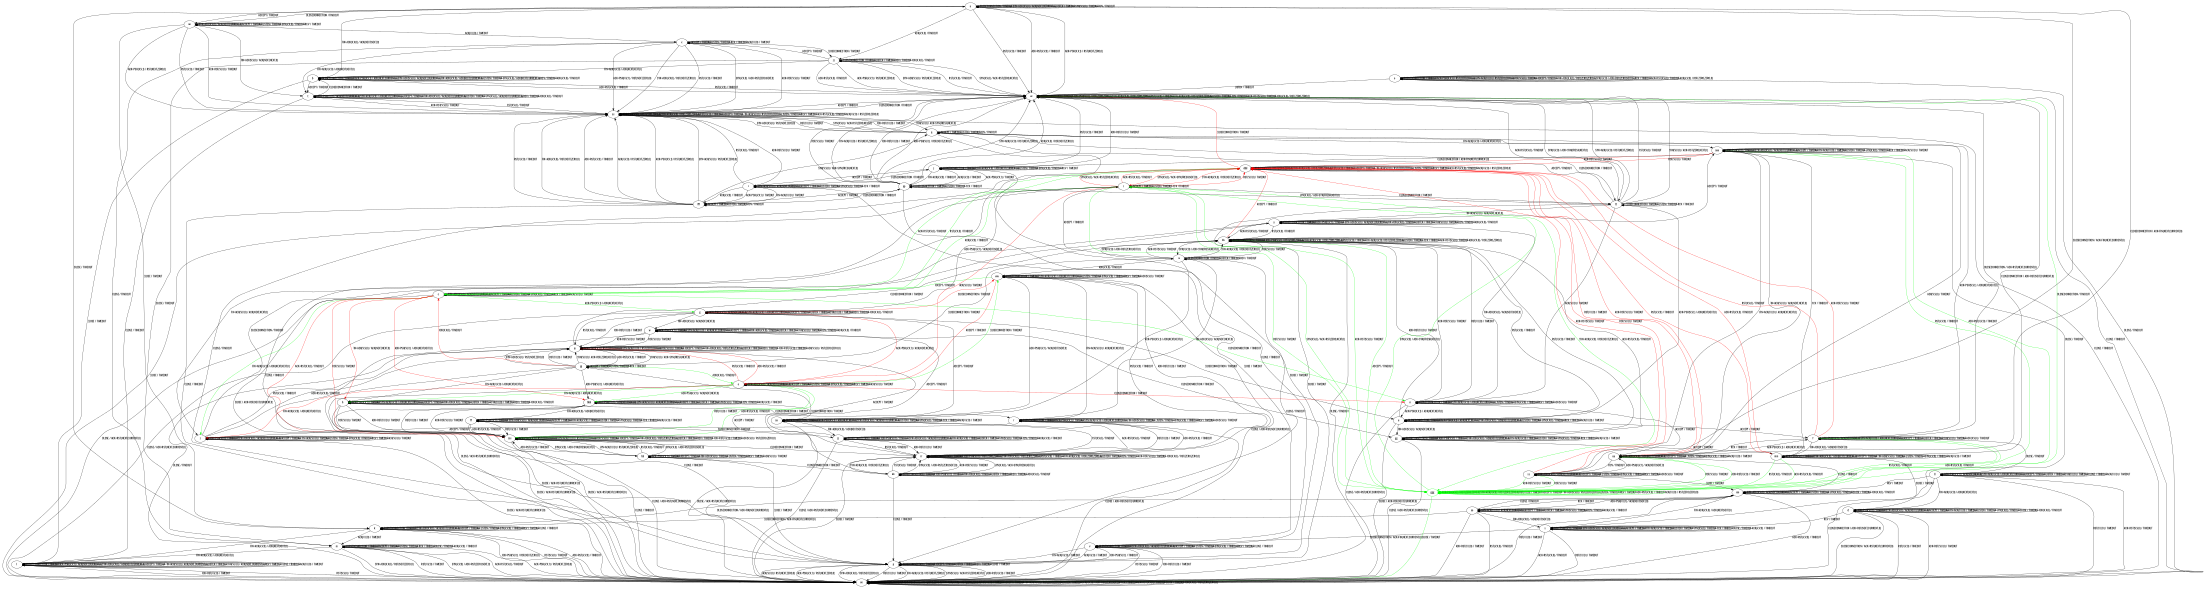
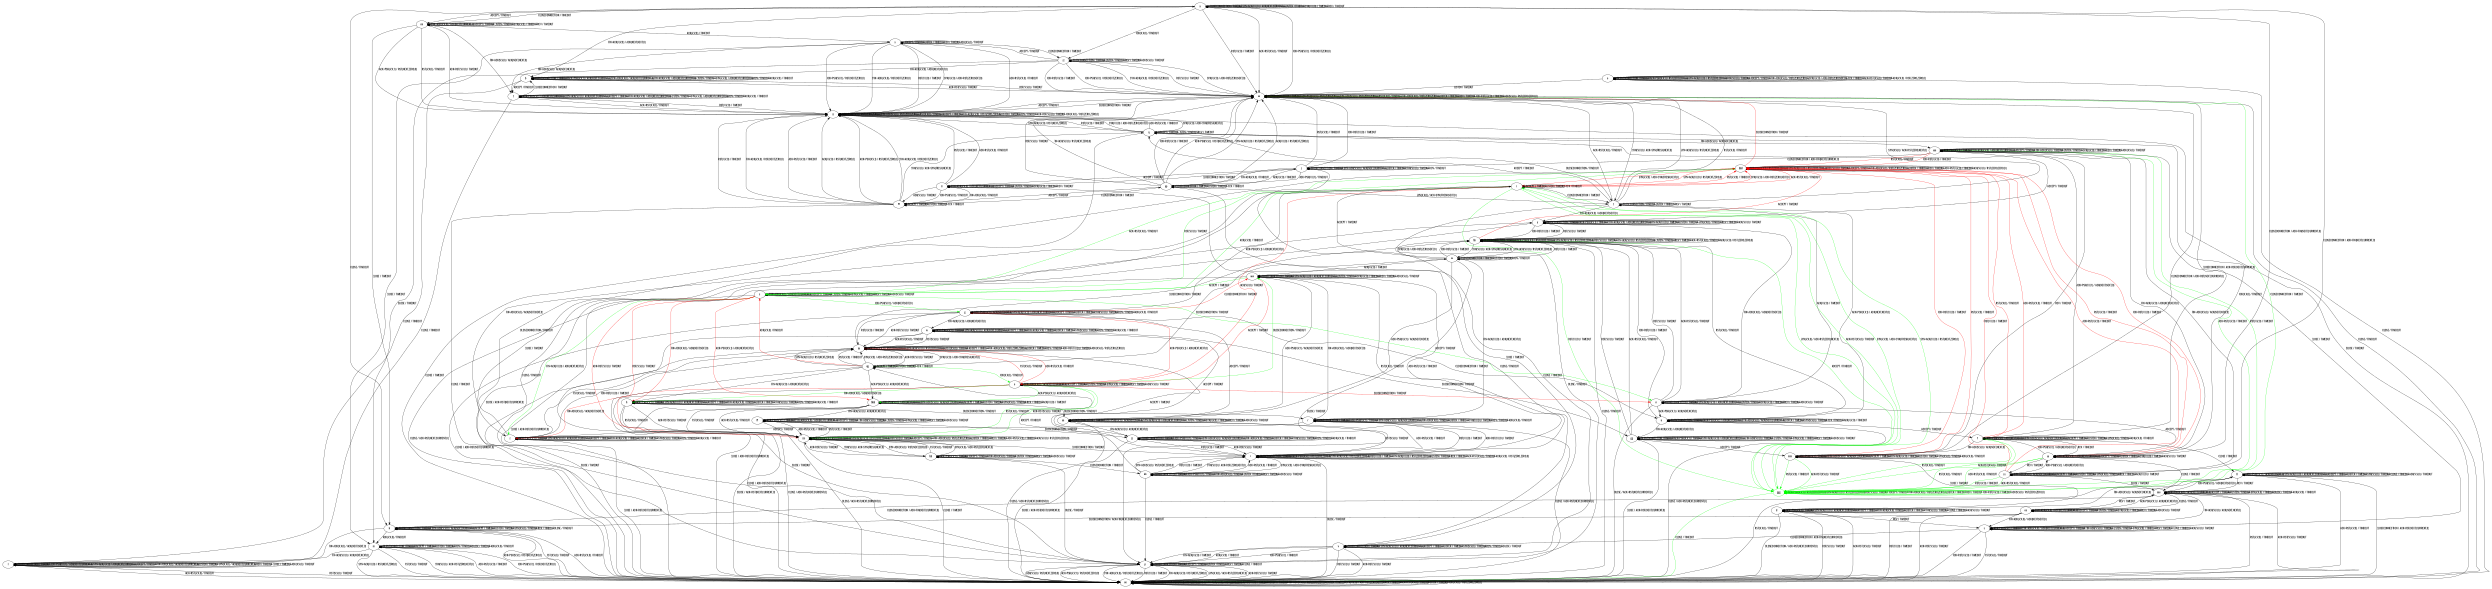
edge "c" -> "n": label "CLOSECONNECTION / TIMEOUT" -> "ACCEPT / TIMEOUT"
edge "eee" -> "ll": added, label "ACK+PSH(V,V,1) / ACK(NEXT,NEXT,0)"
